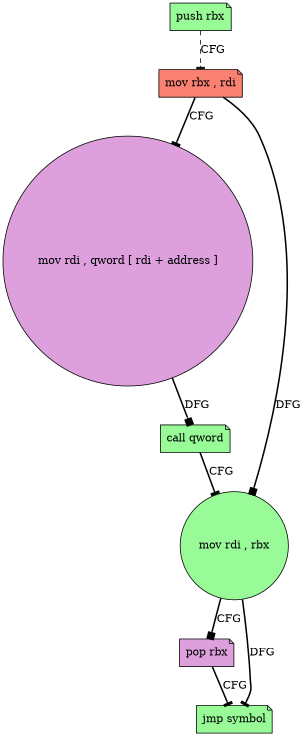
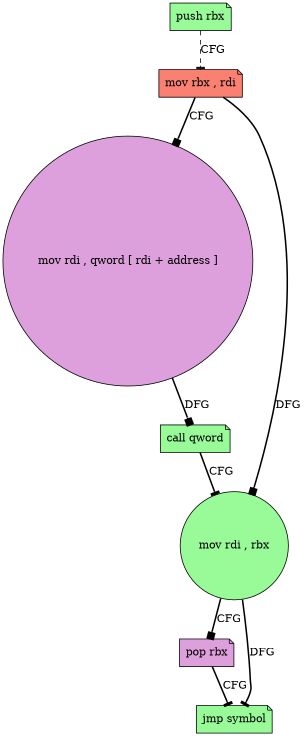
edge "mov rbx , rdi" -> "mov rdi , qword [ rdi + address ]": arrowhead tee -> box
